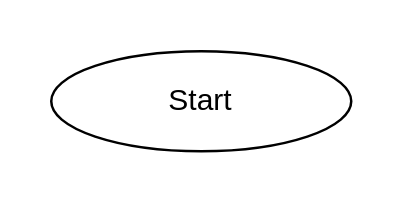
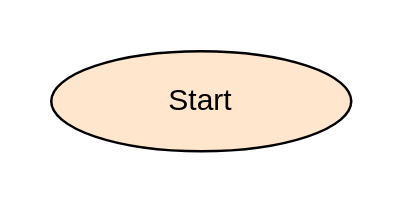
node "Start": fillcolor #ffffff -> #ffe6cc
